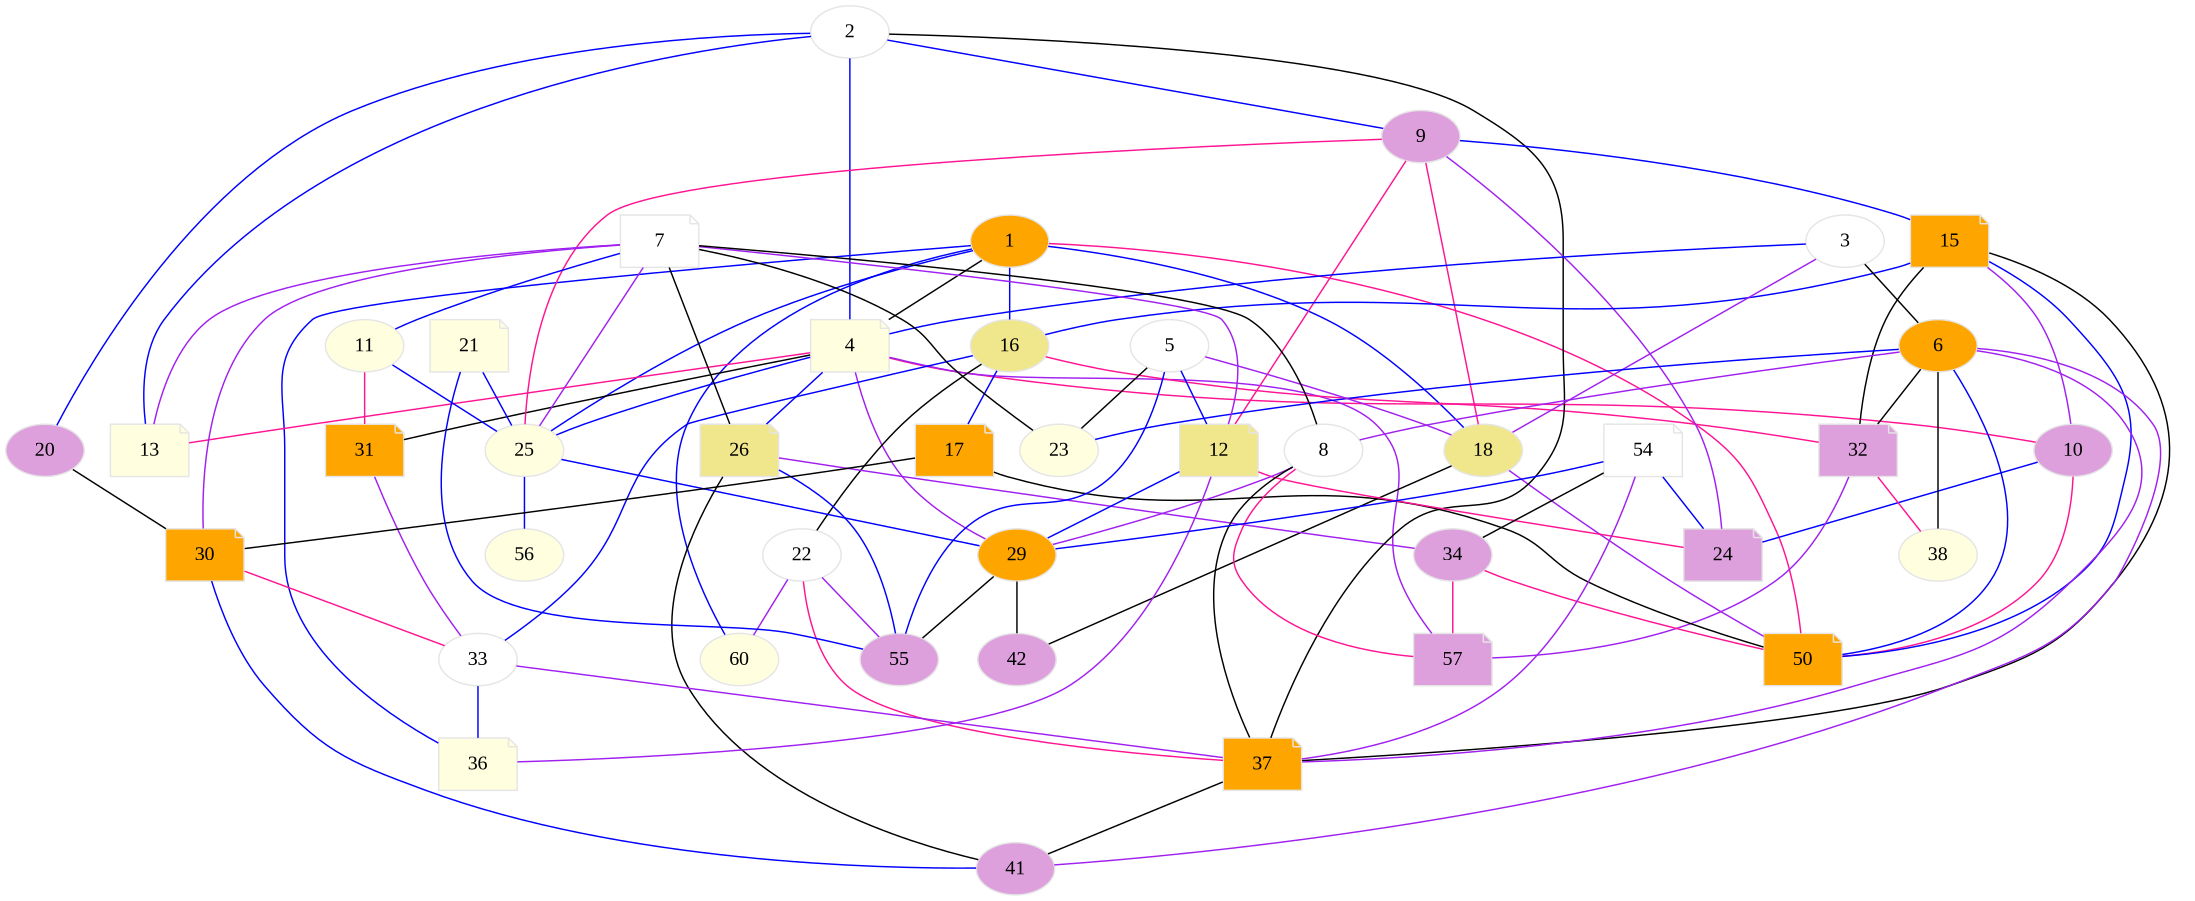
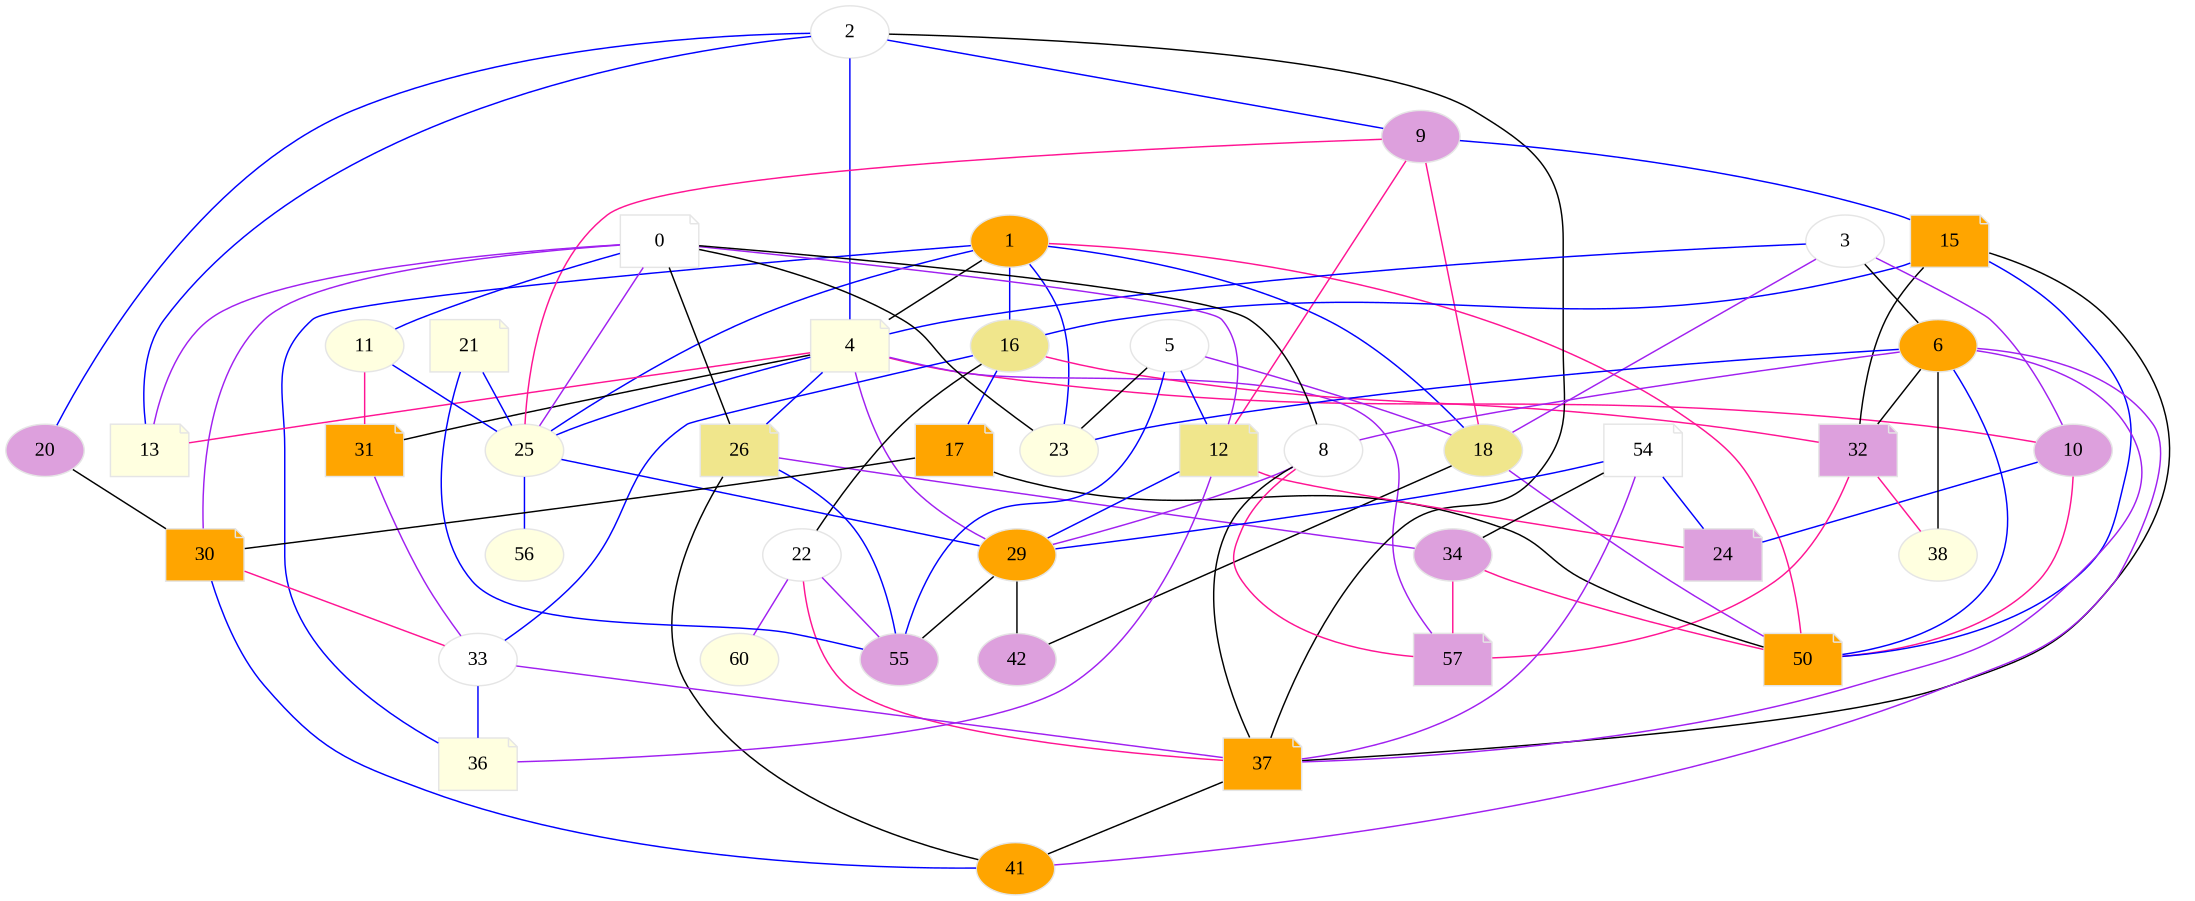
node "7": label "7" -> "0"
edge "9" -- "24": removed
edge "15" -- "10": now "3" -- "10"
edge "1" -- "60": now "1" -- "23"
edge "32" -- "57": color purple -> deeppink
node "41": fillcolor plum -> orange
